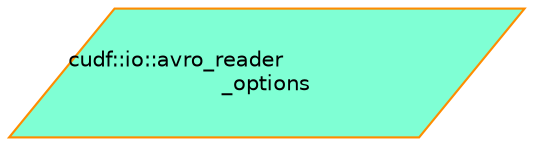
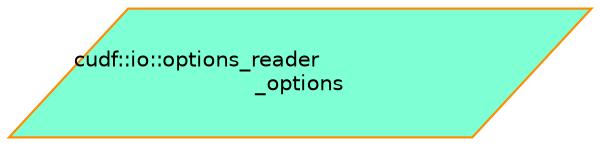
node "cudf::io::avro_reader _options": label "cudf::io::avro_reader _options" -> "cudf::io::options_reader _options"
